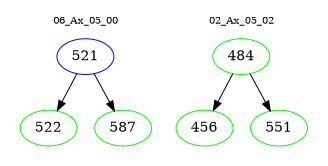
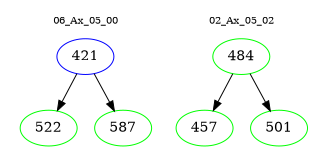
node "521": label "521" -> "421"
node "456": label "456" -> "457"
node "551": label "551" -> "501"
